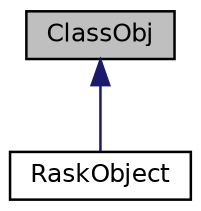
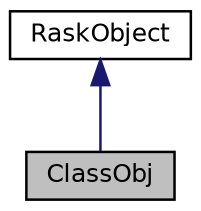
edge "RaskObject" -> "ClassObj": reversed
